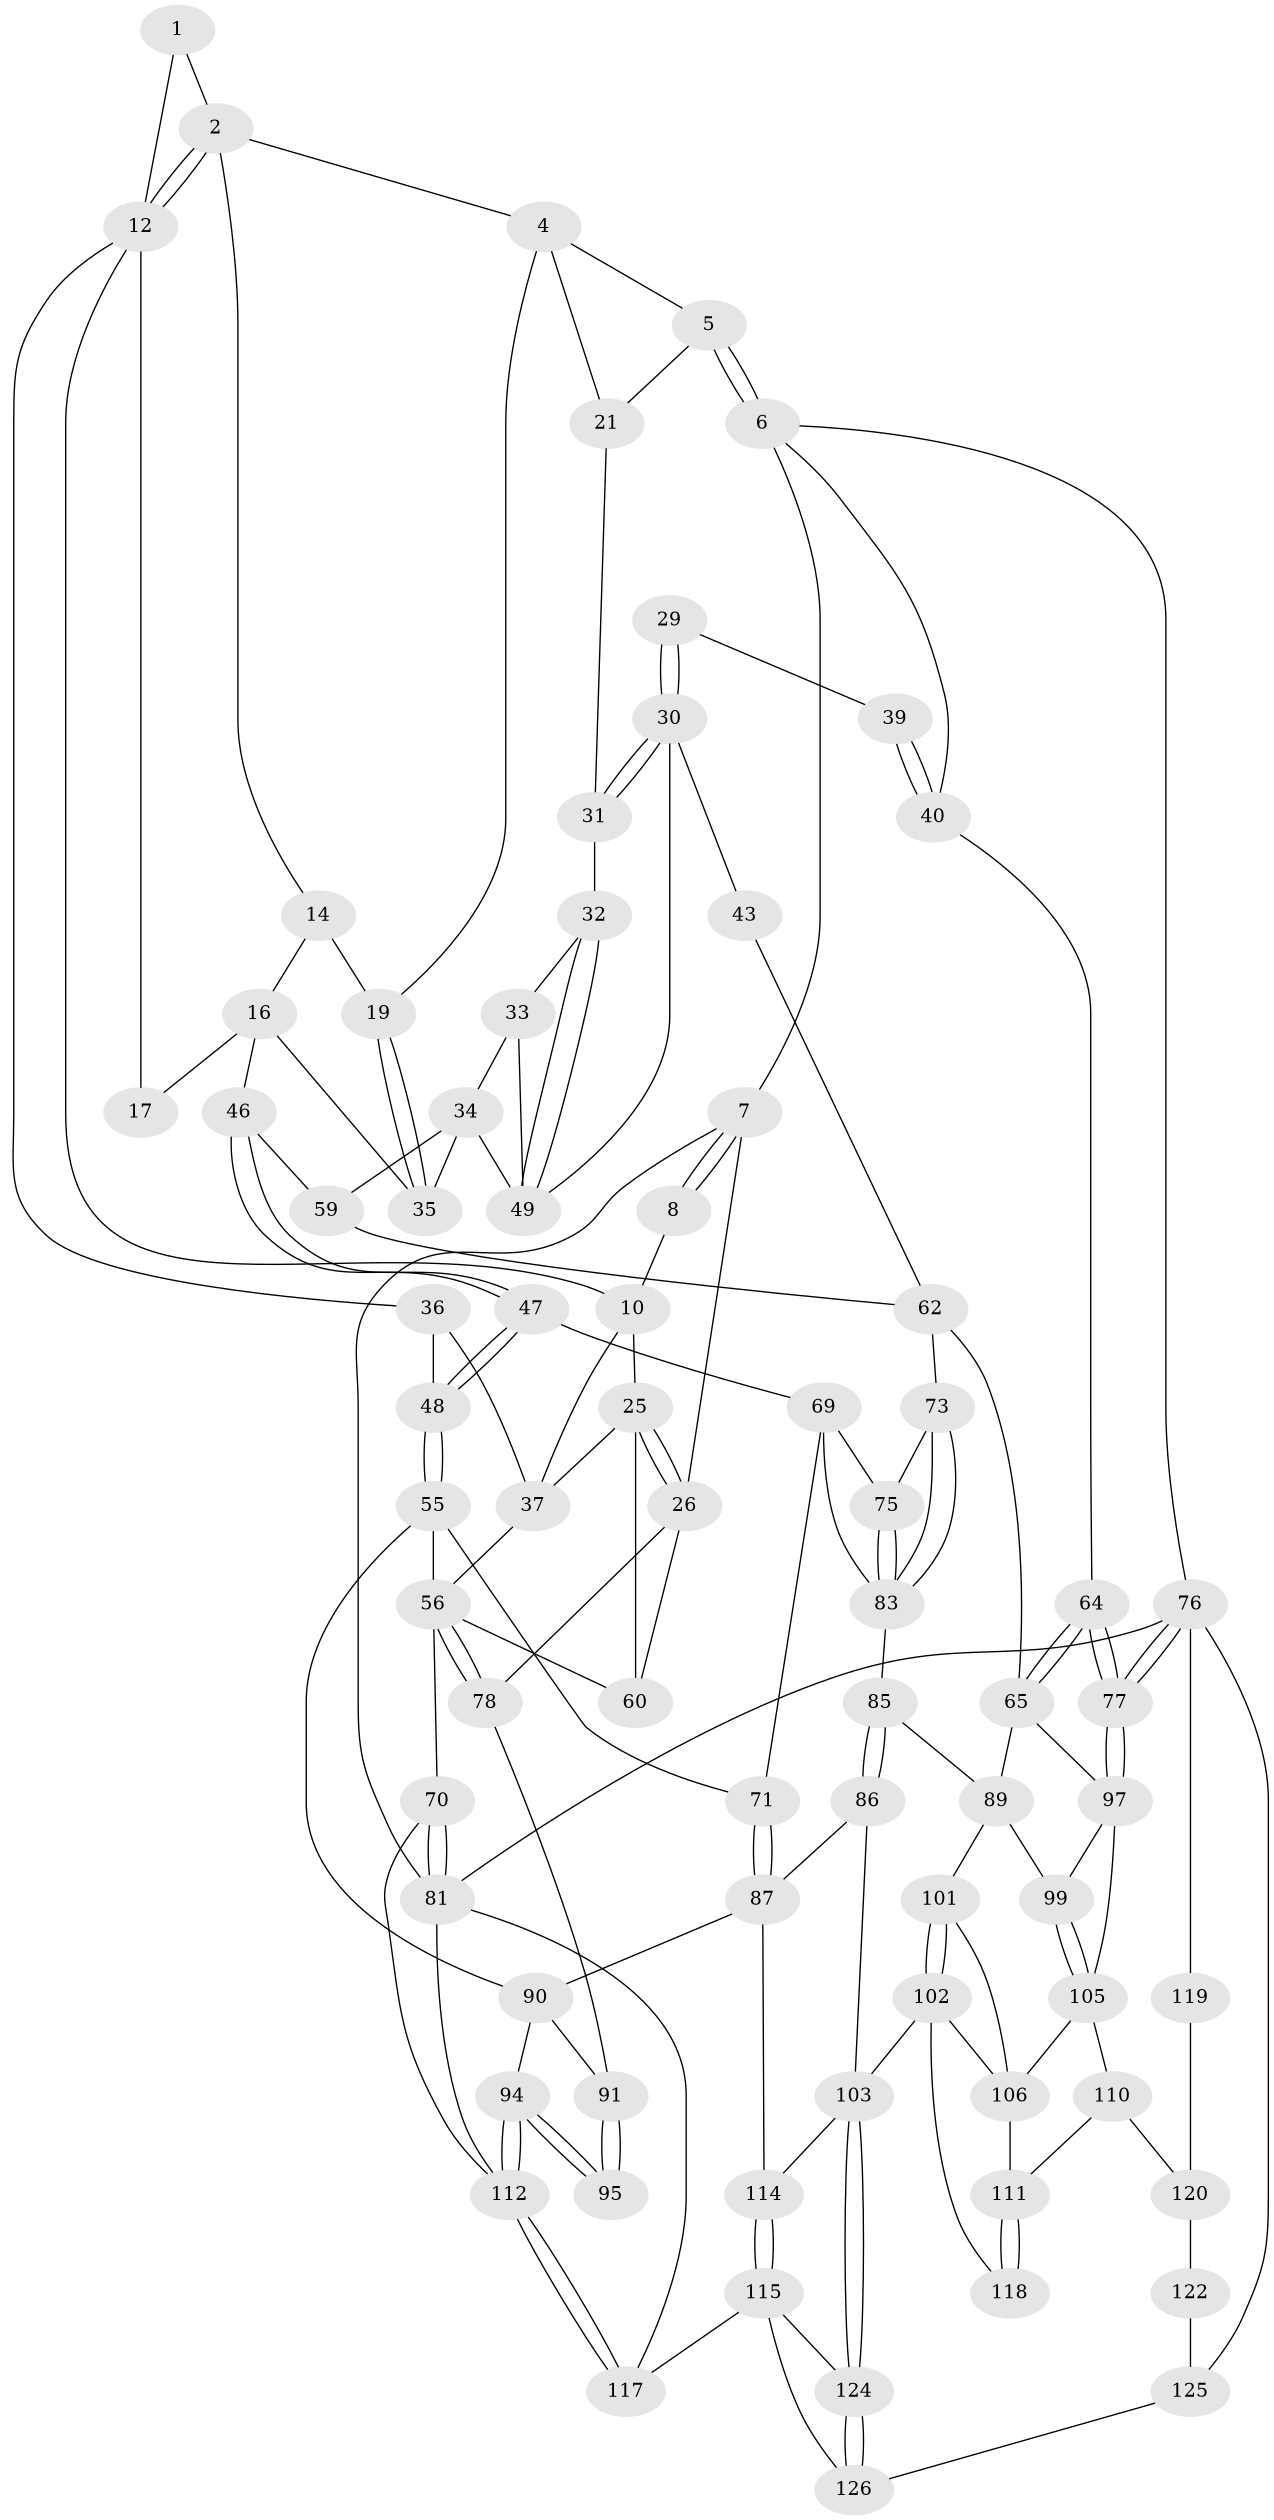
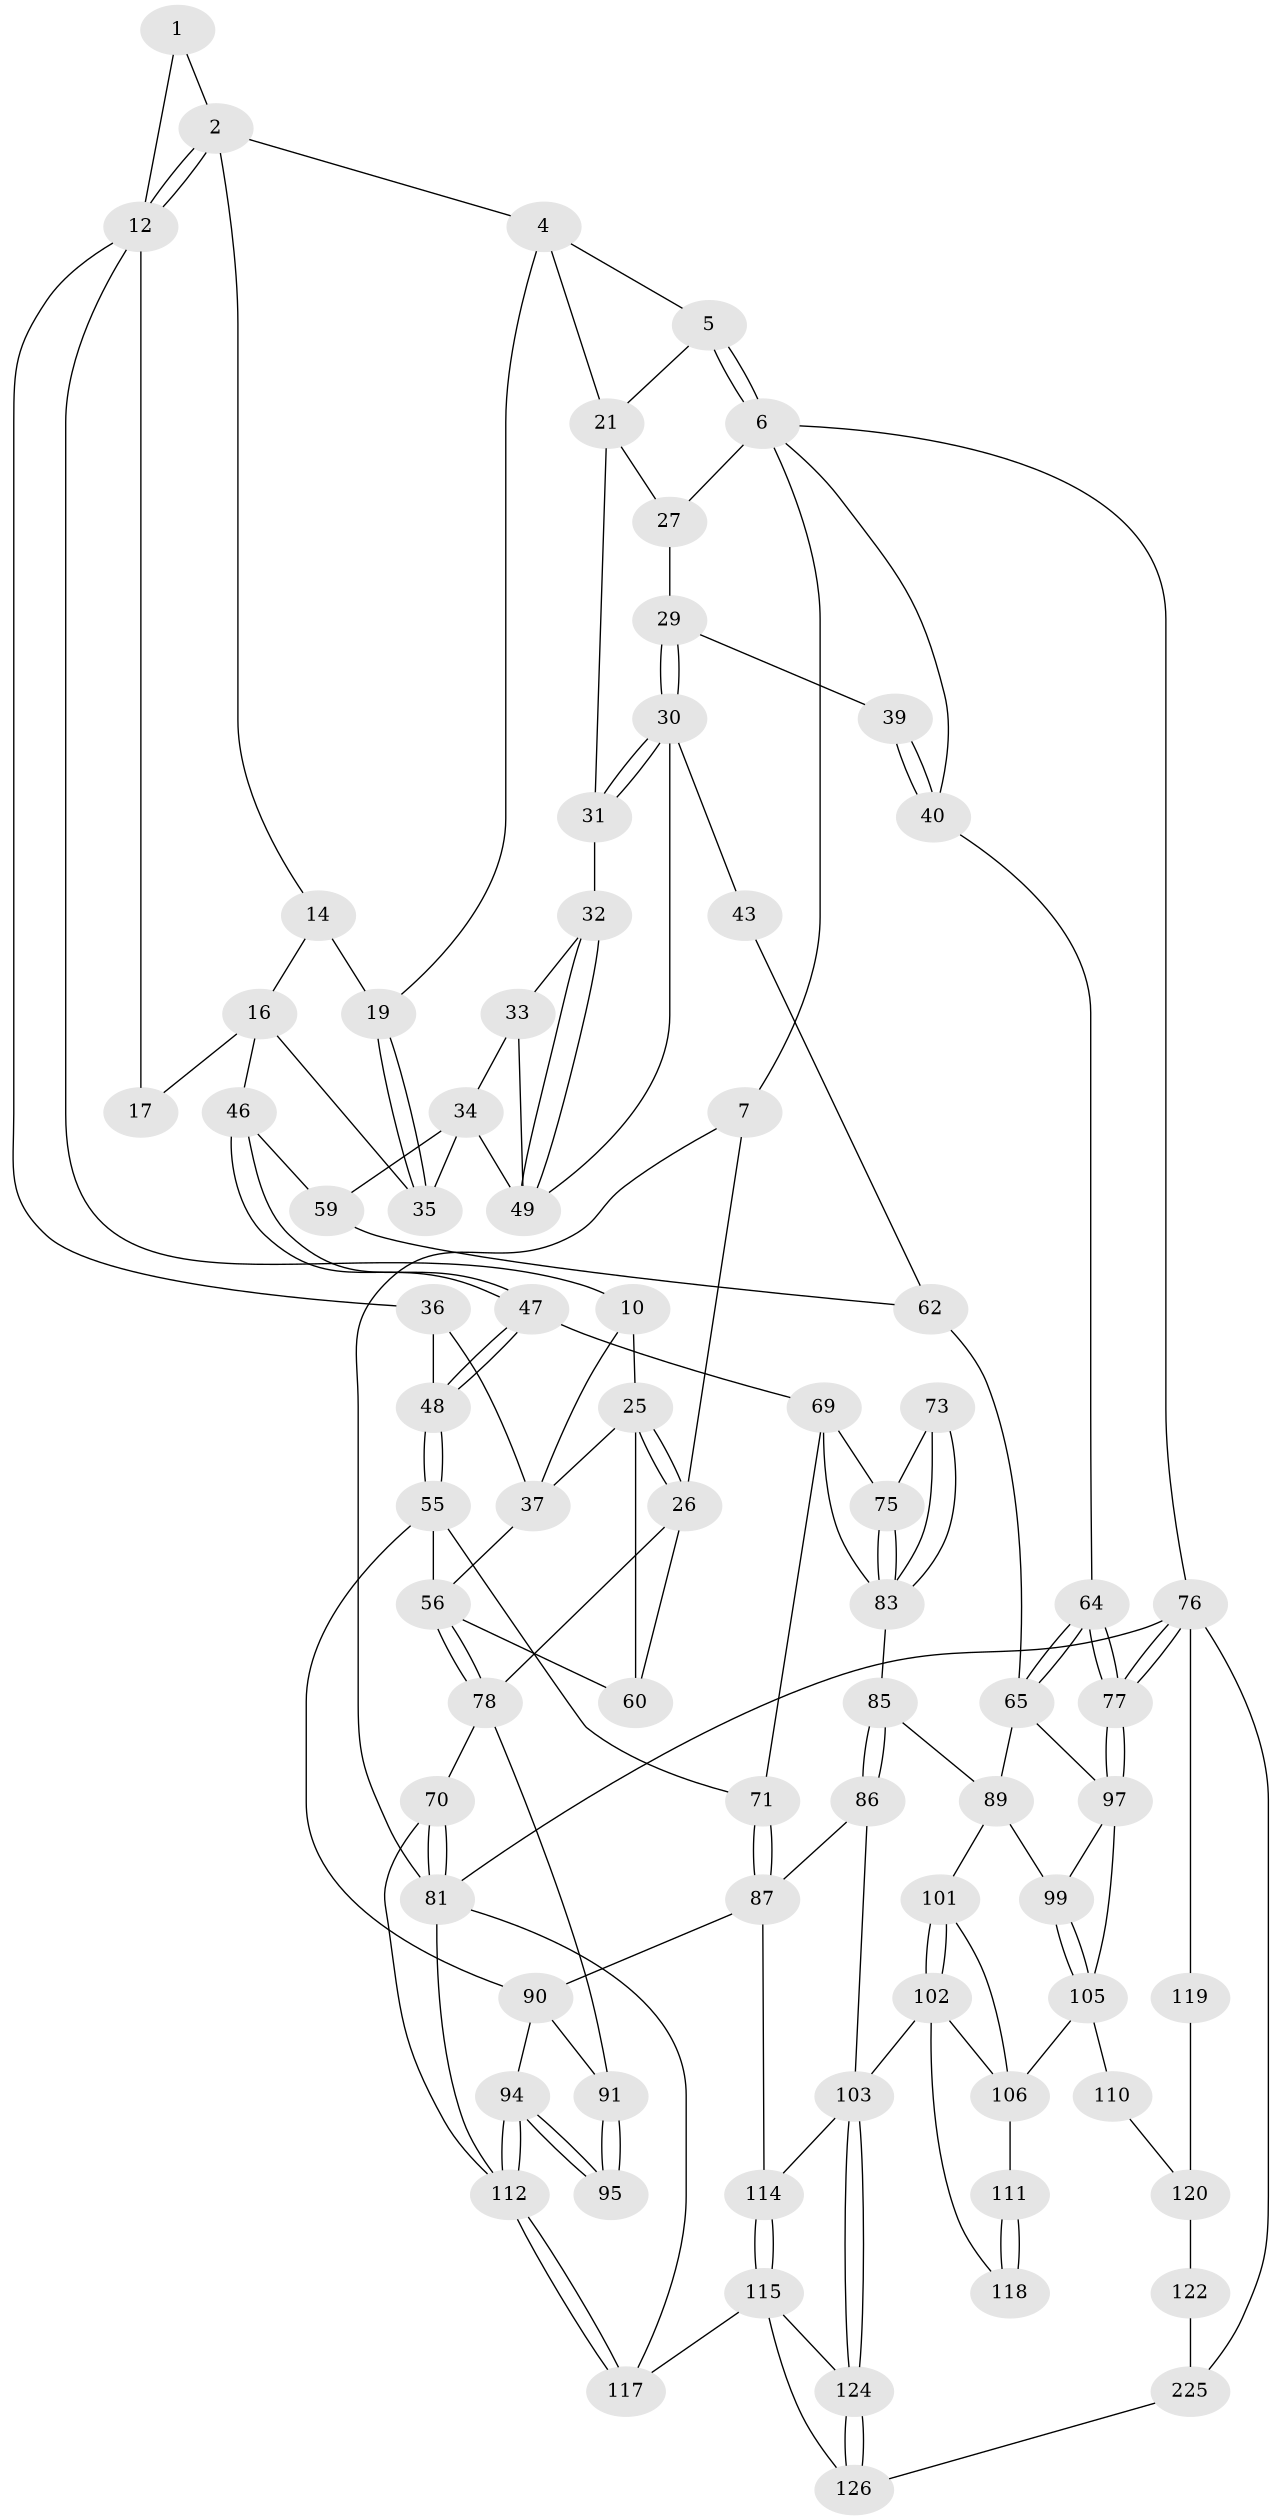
node "27": added
node "8": removed
edge "62" -- "73": removed
edge "56" -- "70": now "78" -- "70"
edge "110" -- "111": removed
node "125": label "125" -> "225"
